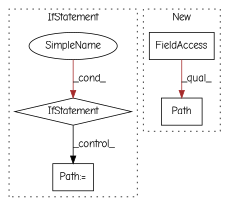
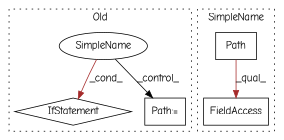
cluster "IfStatement": label "IfStatement" -> "Old"
cluster "New": label "New" -> "SimpleName"
edge "FieldAccess" -> "Path": reversed
edge "IfStatement" -> "Path:=": now "SimpleName" -> "Path:="
